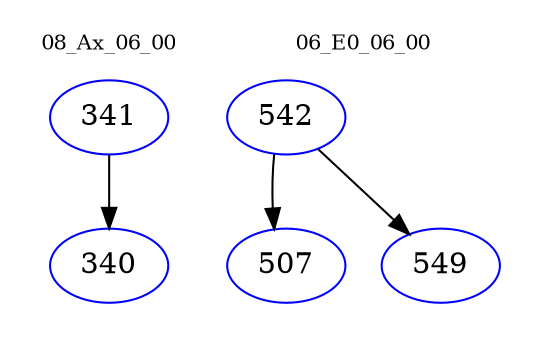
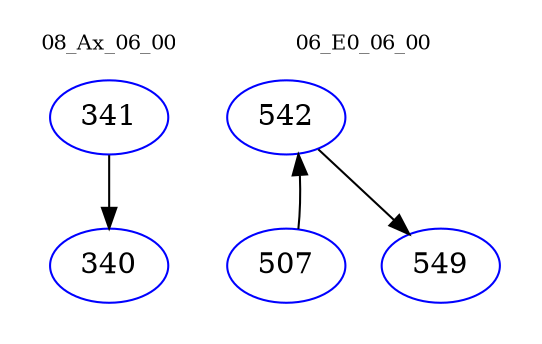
edge "542" -> "507": reversed
